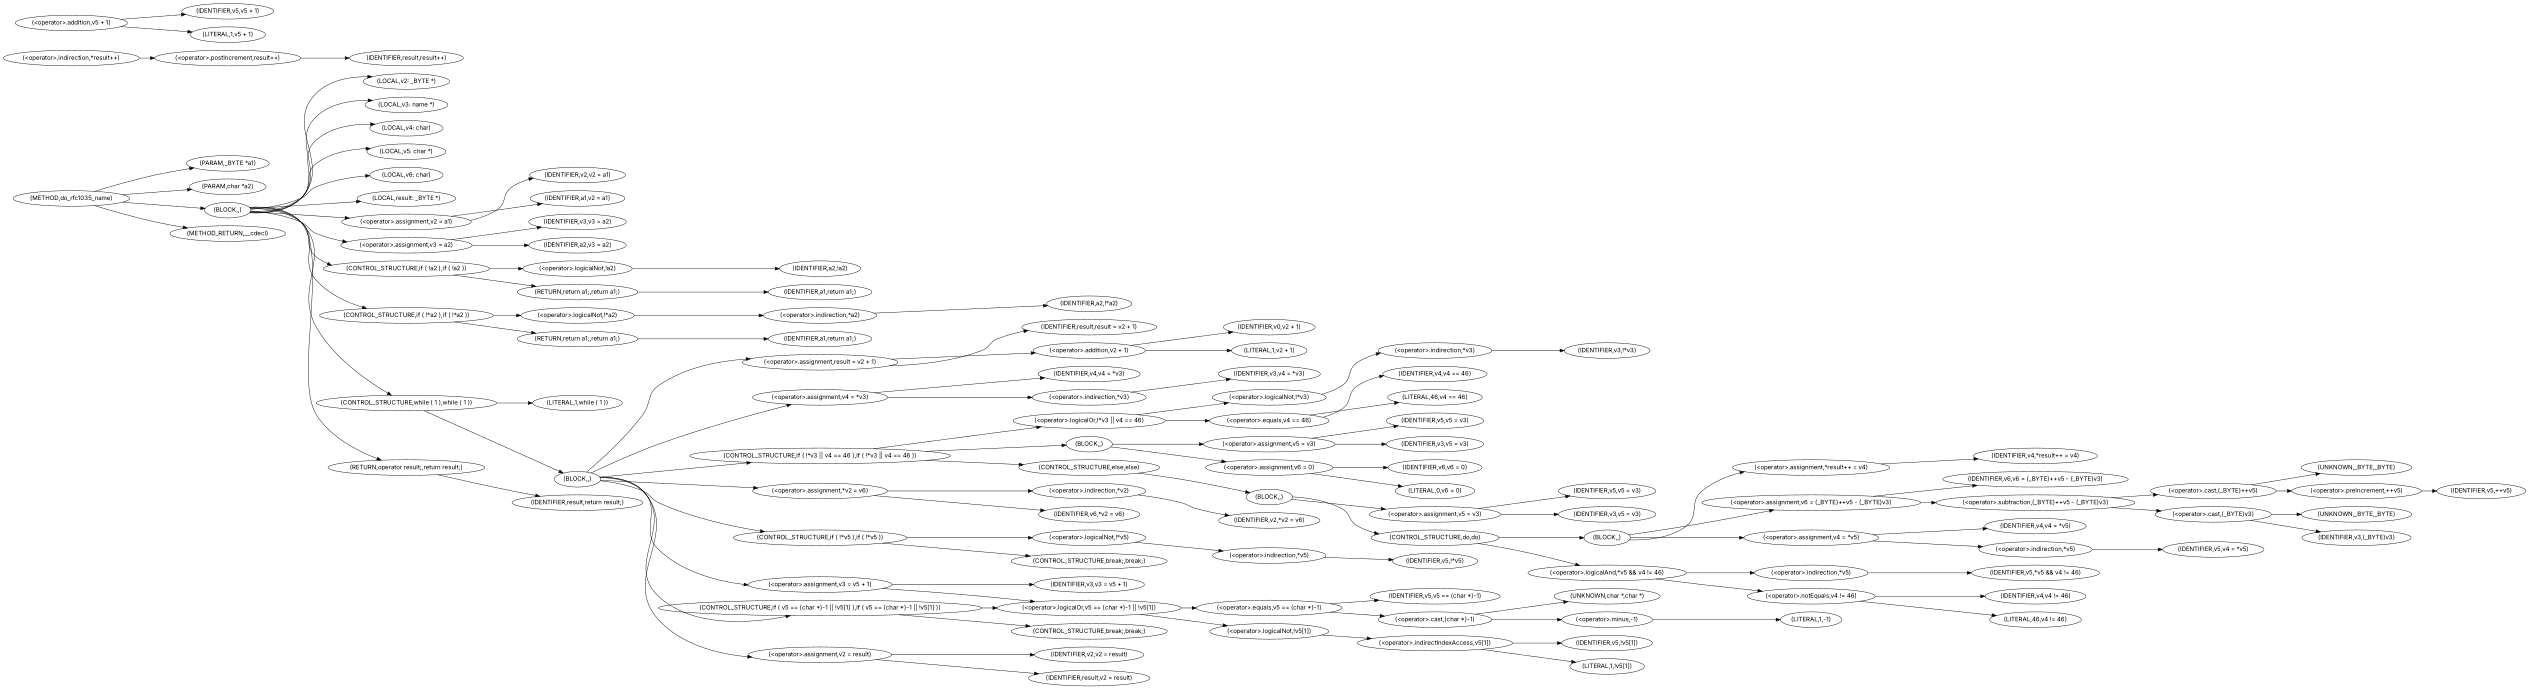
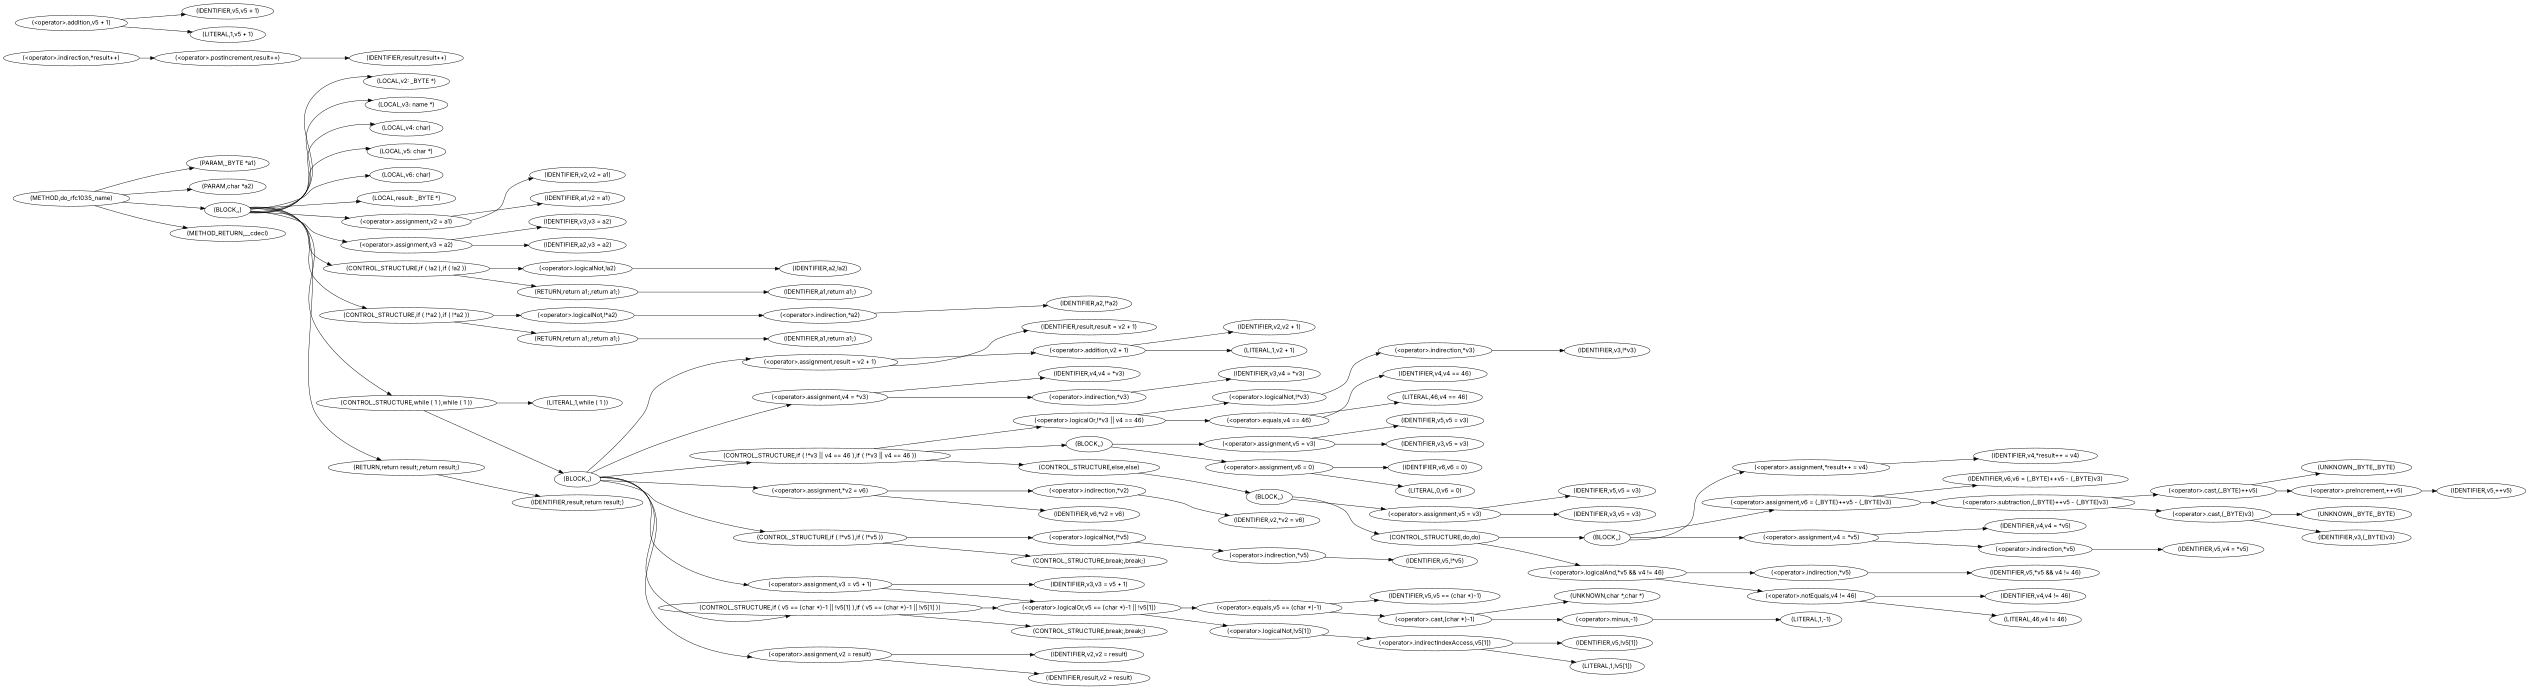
node "(IDENTIFIER,v0,v2 + 1)": label "(IDENTIFIER,v0,v2 + 1)" -> "(IDENTIFIER,v2,v2 + 1)"
node "(RETURN,operator result;,return result;)": label "(RETURN,operator result;,return result;)" -> "(RETURN,return result;,return result;)"
